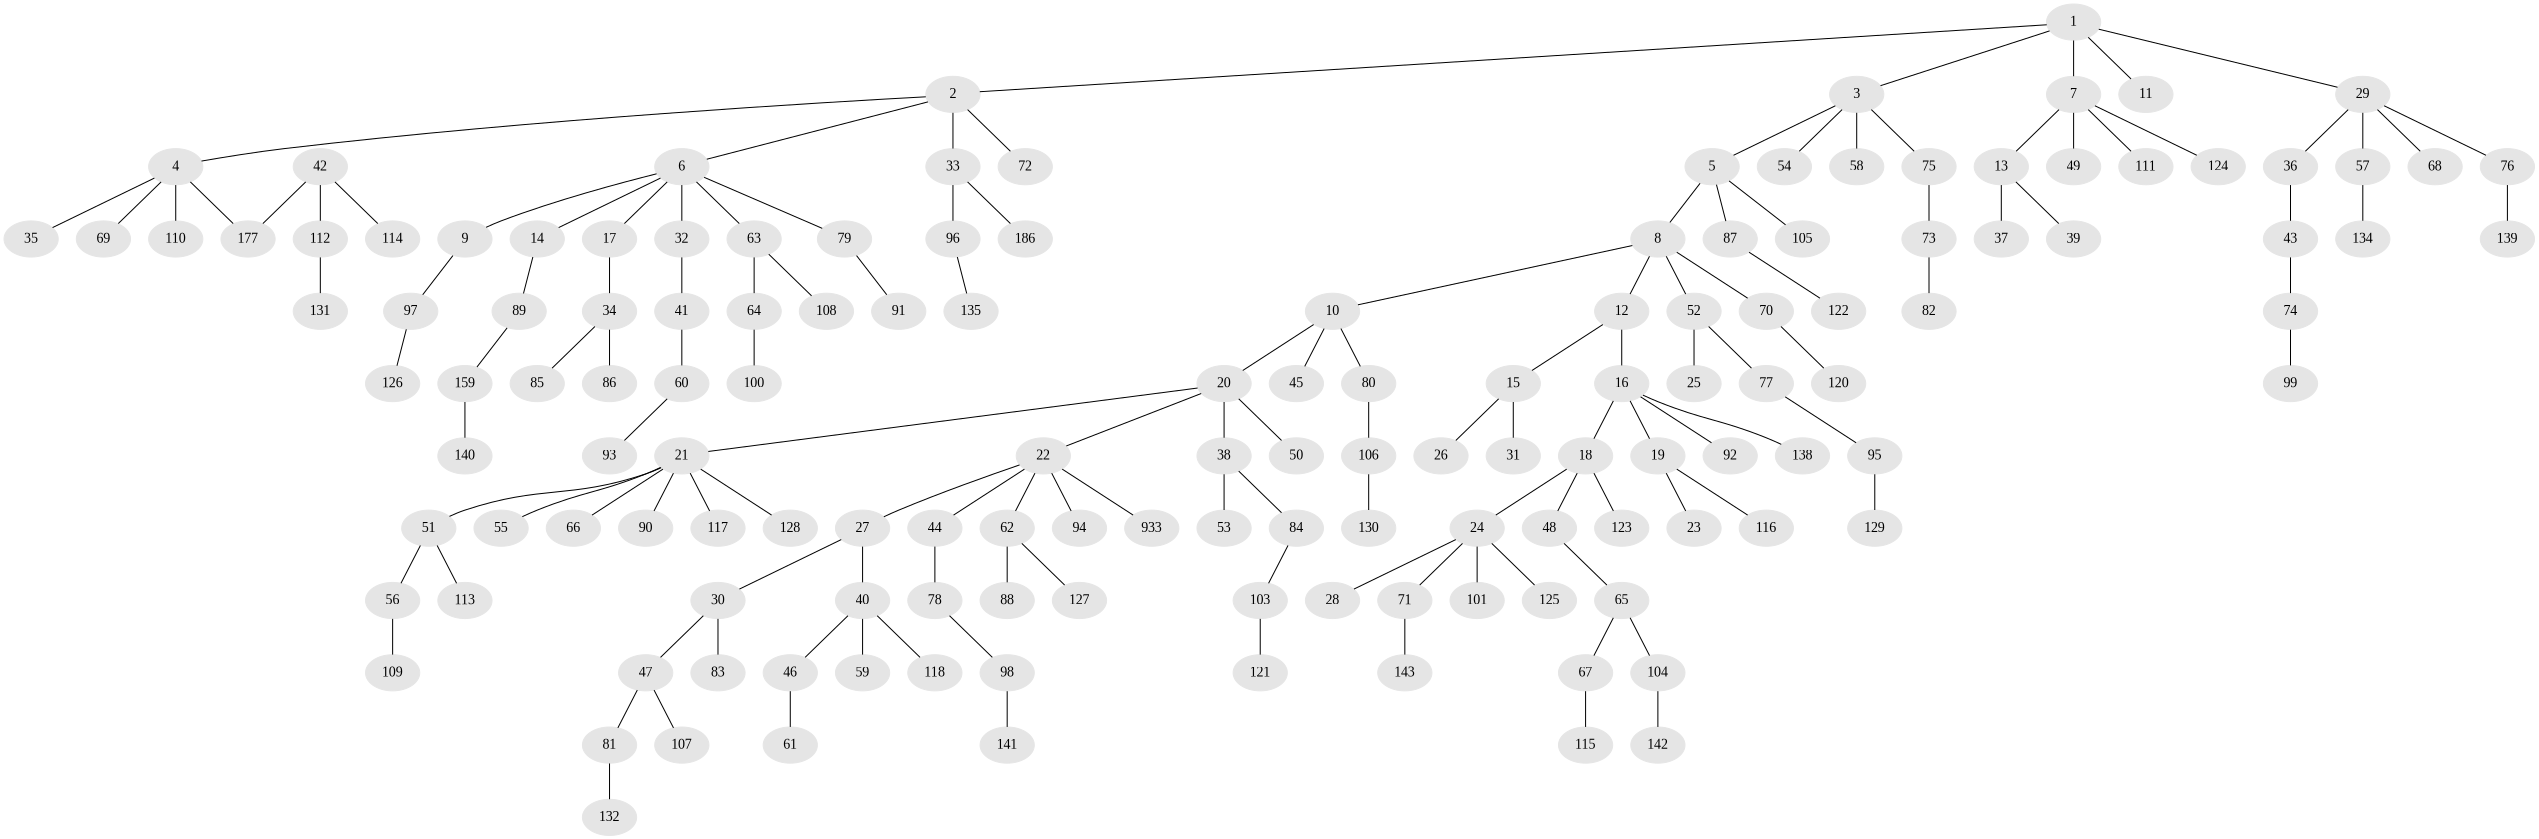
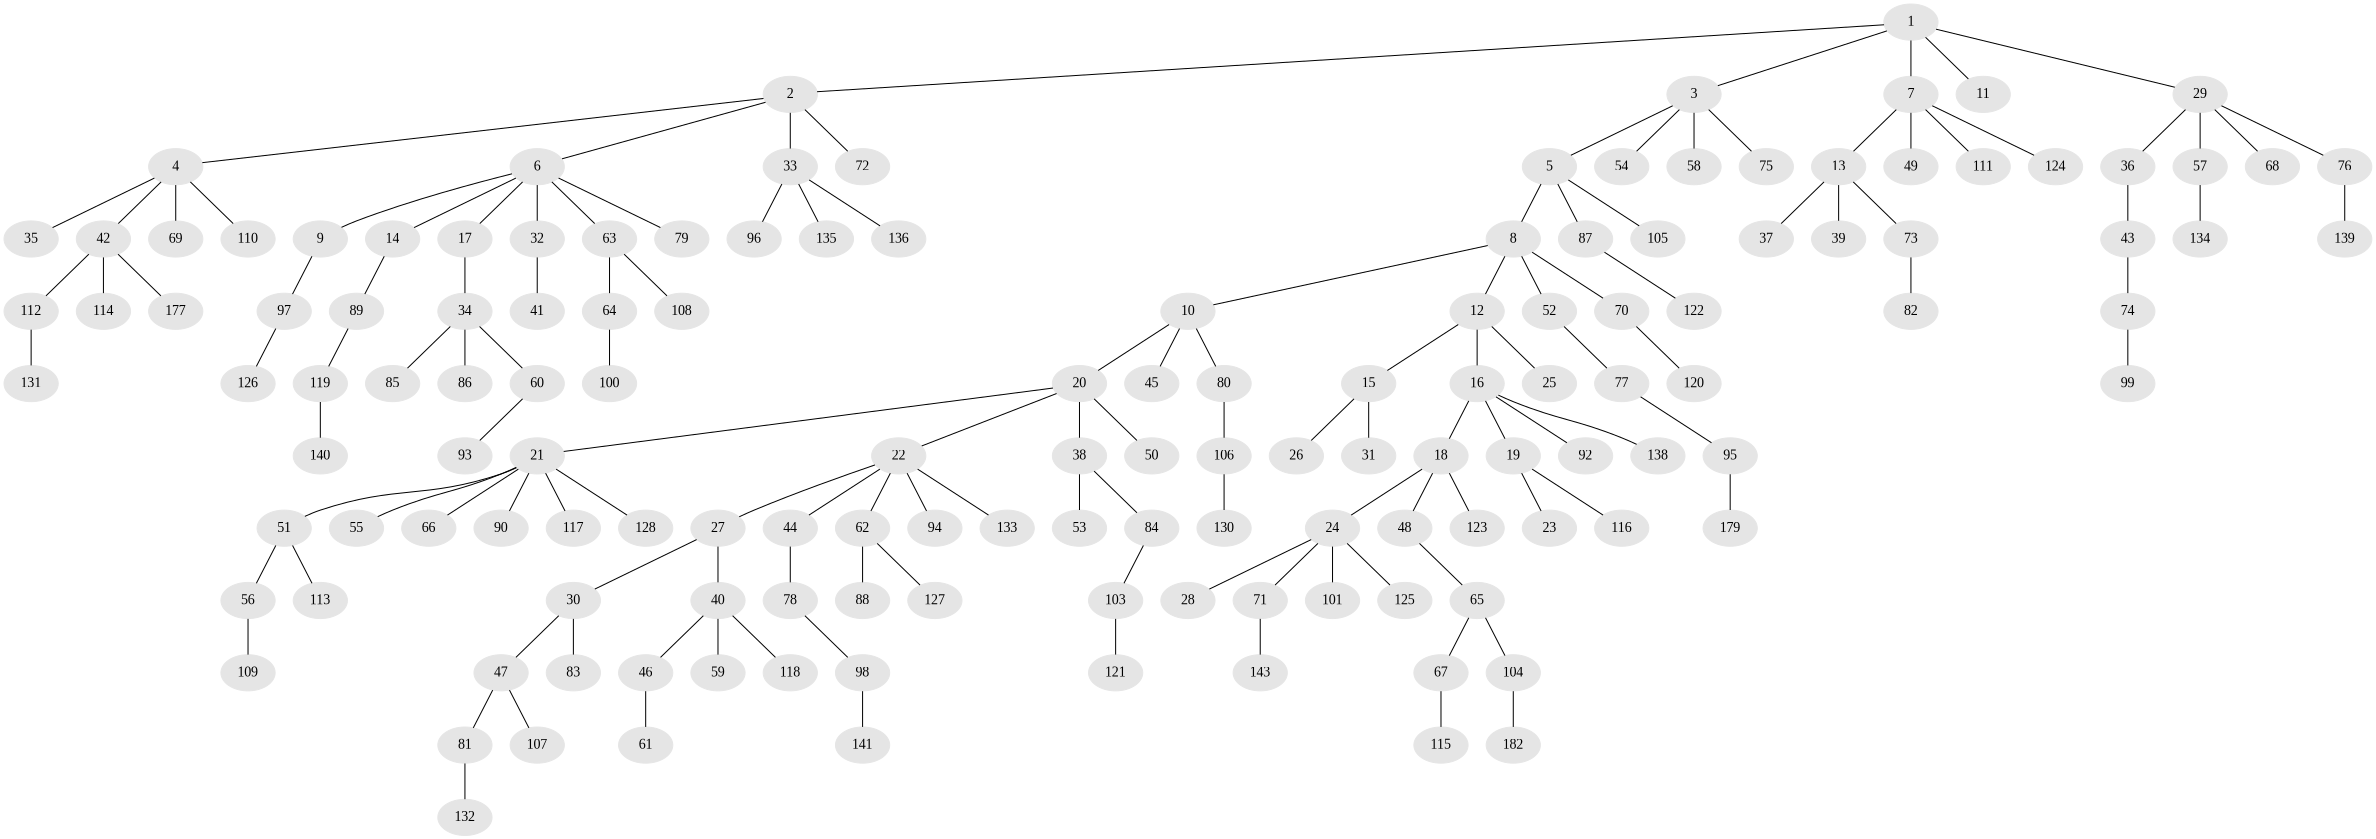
edge "4" -- "177": now "4" -- "42"
edge "75" -- "73": now "13" -- "73"
node "186": label "186" -> "136"
edge "96" -- "135": now "33" -- "135"
node "91": removed
edge "41" -- "60": now "34" -- "60"
edge "52" -- "25": now "12" -- "25"
node "159": label "159" -> "119"
node "933": label "933" -> "133"
node "129": label "129" -> "179"
node "142": label "142" -> "182"
